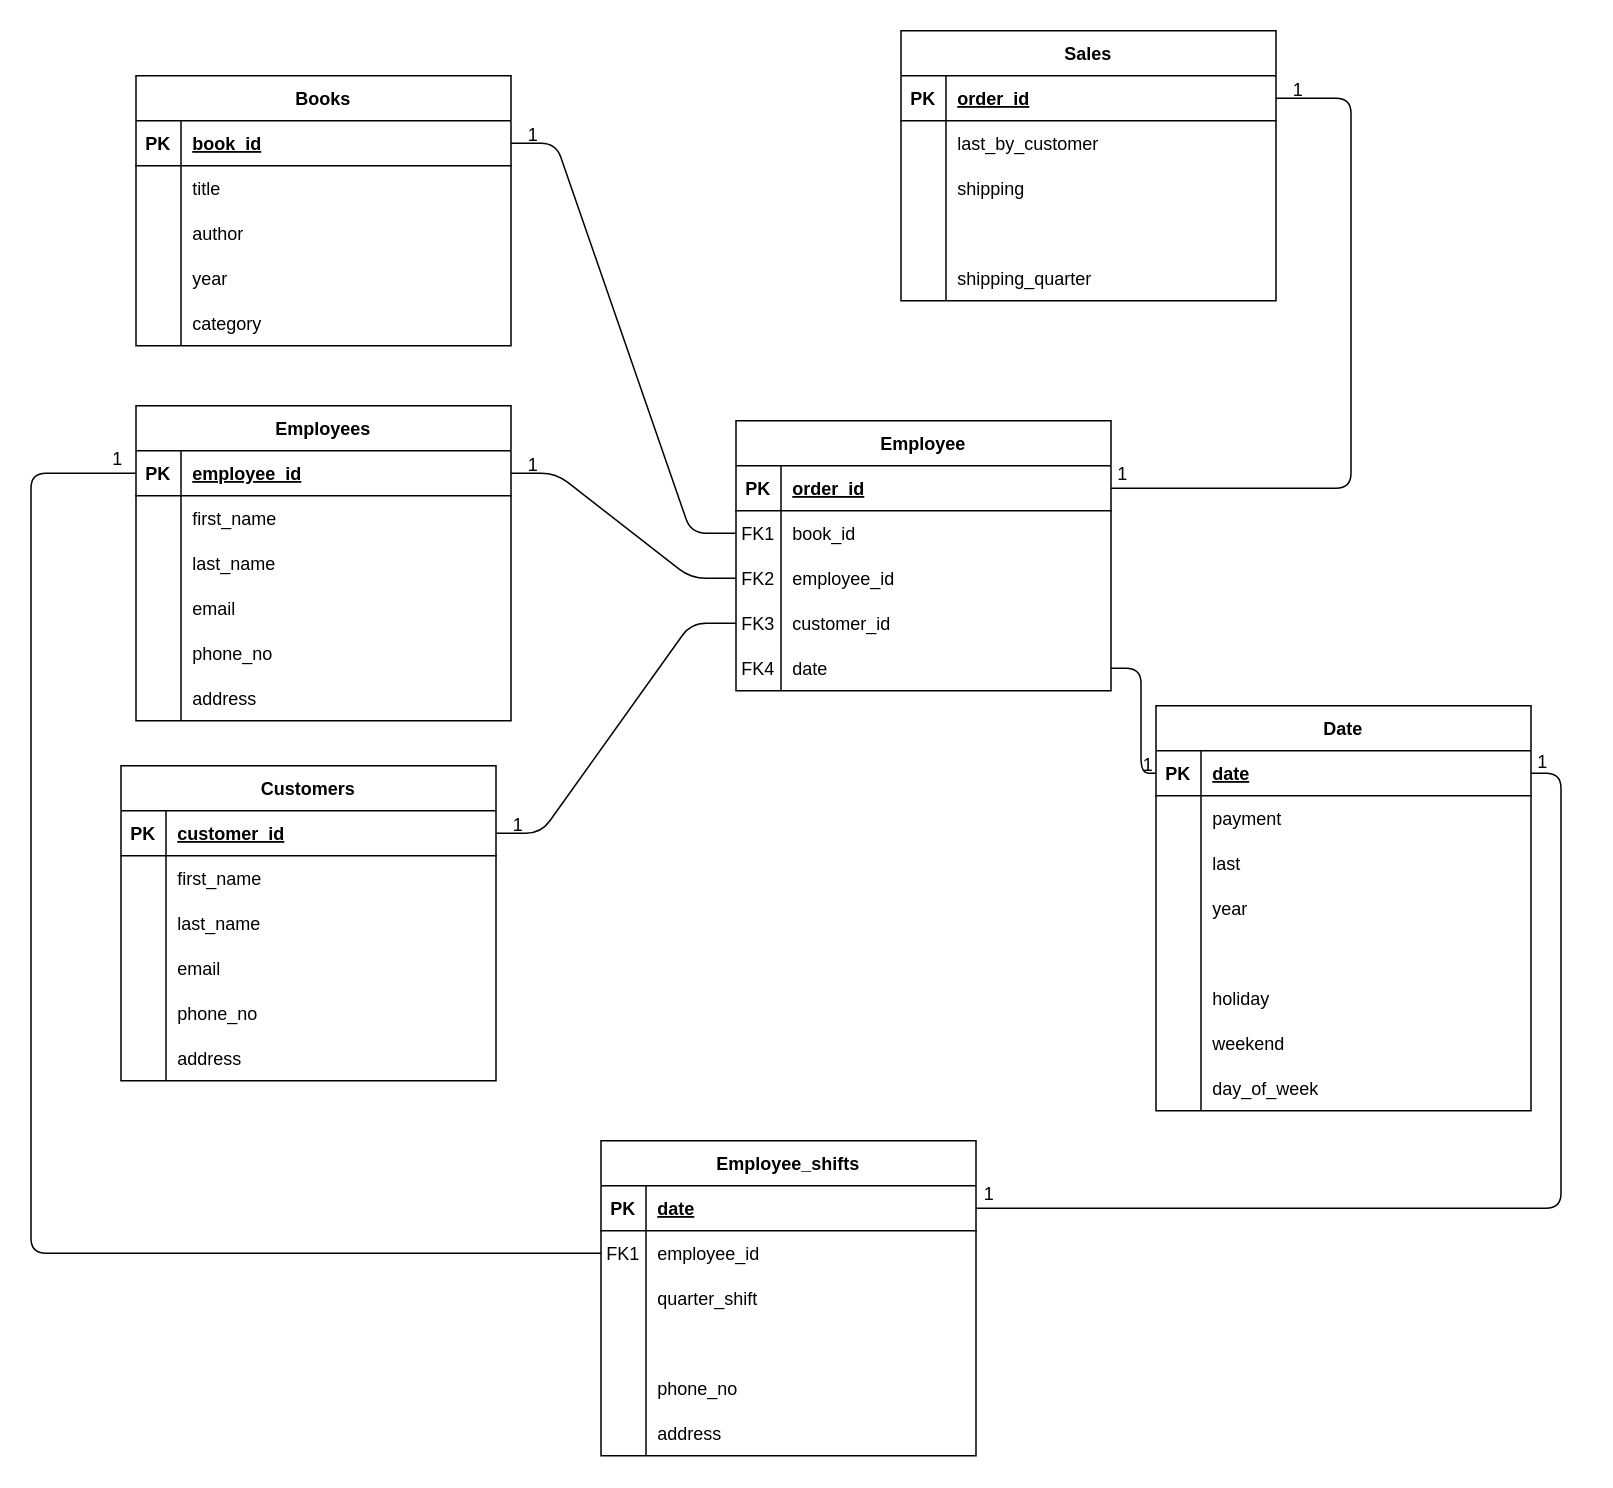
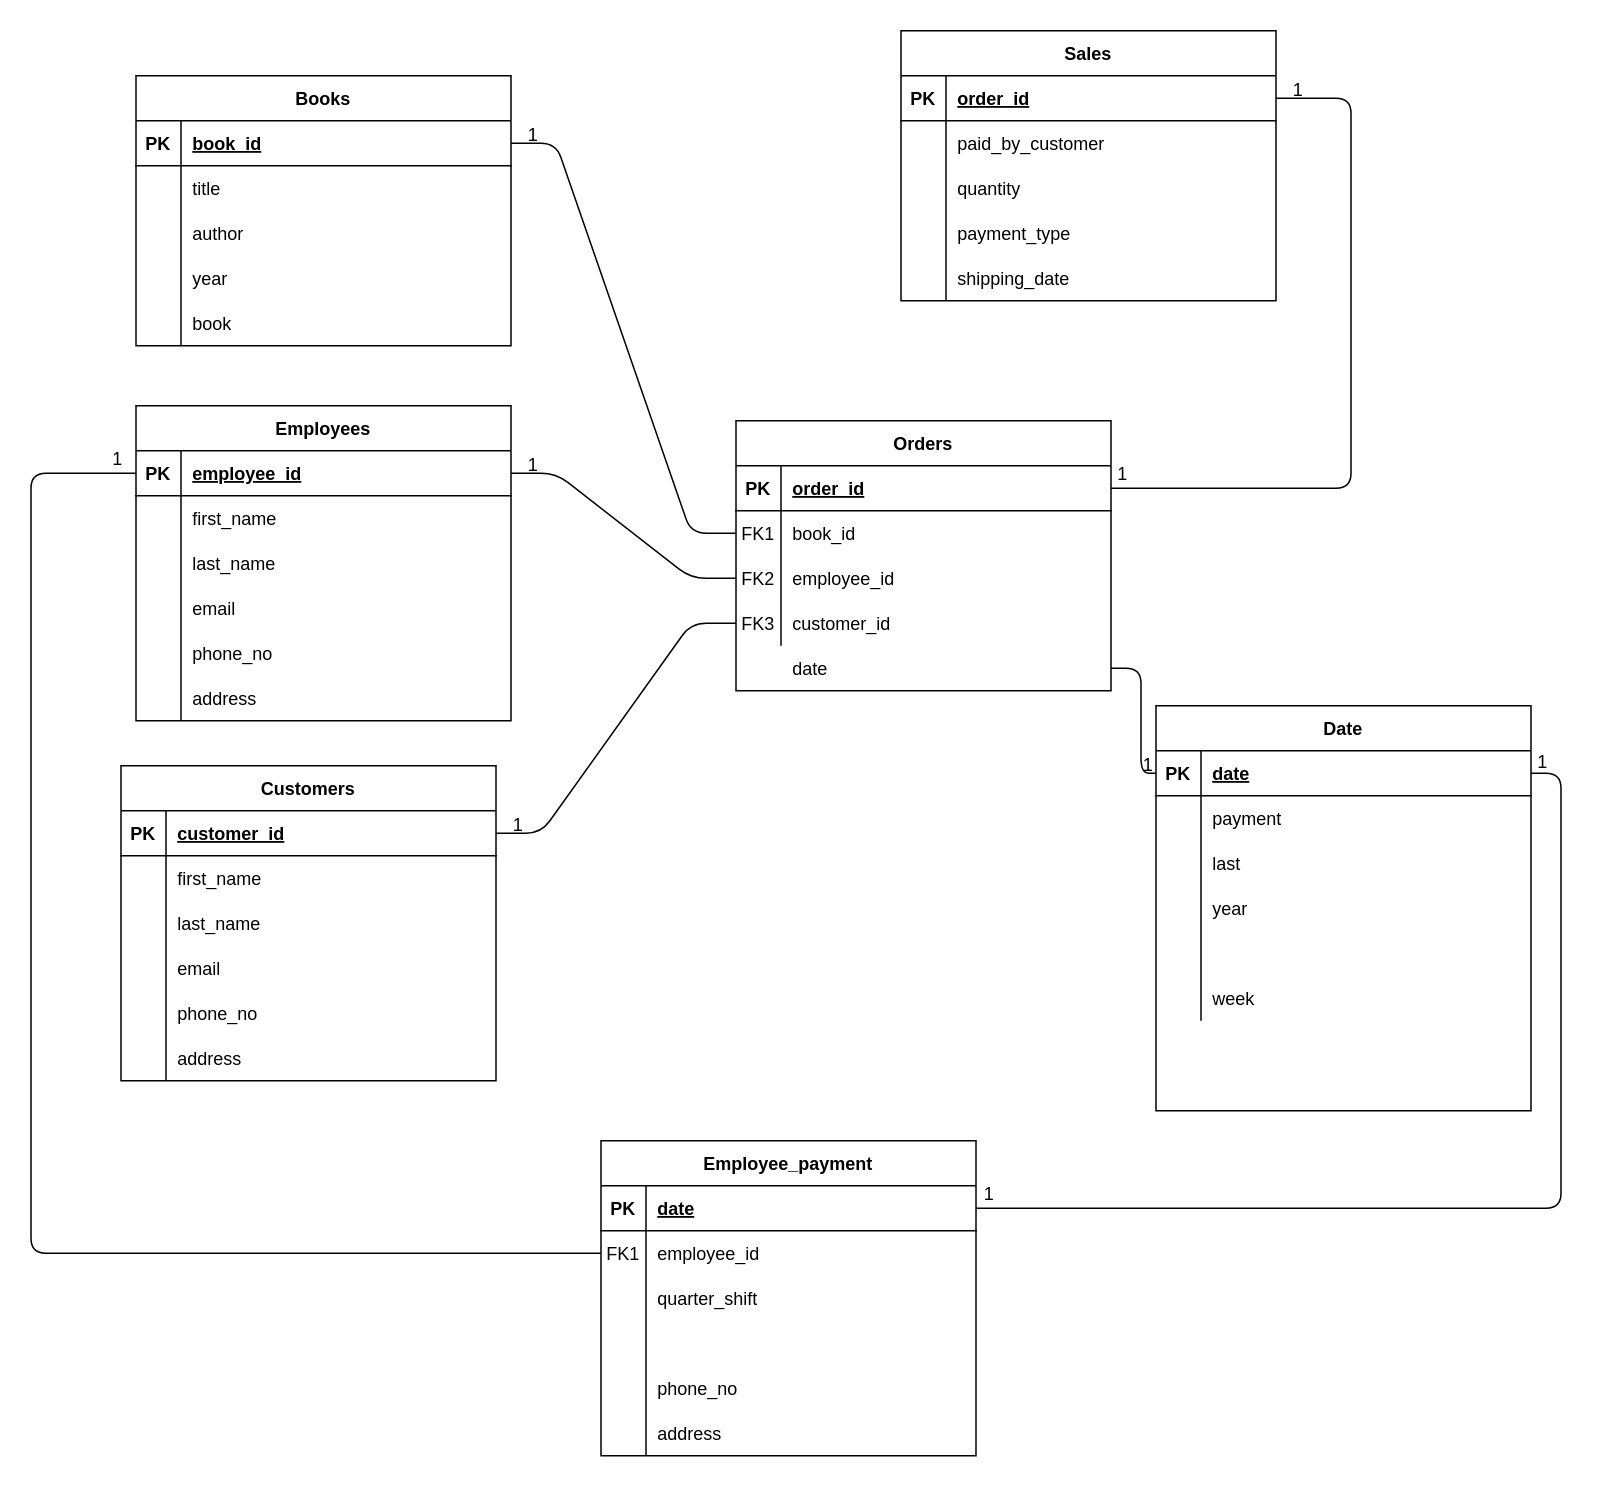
node "last_by_customer": label "last_by_customer" -> "paid_by_customer"
node "shipping": label "shipping" -> "quantity"
node "payment_type": added
node "shipping_quarter": label "shipping_quarter" -> "shipping_date"
node "category": label "category" -> "book"
node "Employee": label "Employee" -> "Orders"
node "FK4": removed
node "holiday": label "holiday" -> "week"
node "weekend": removed
node "day_of_week": removed
node "Employee_shifts": label "Employee_shifts" -> "Employee_payment"
